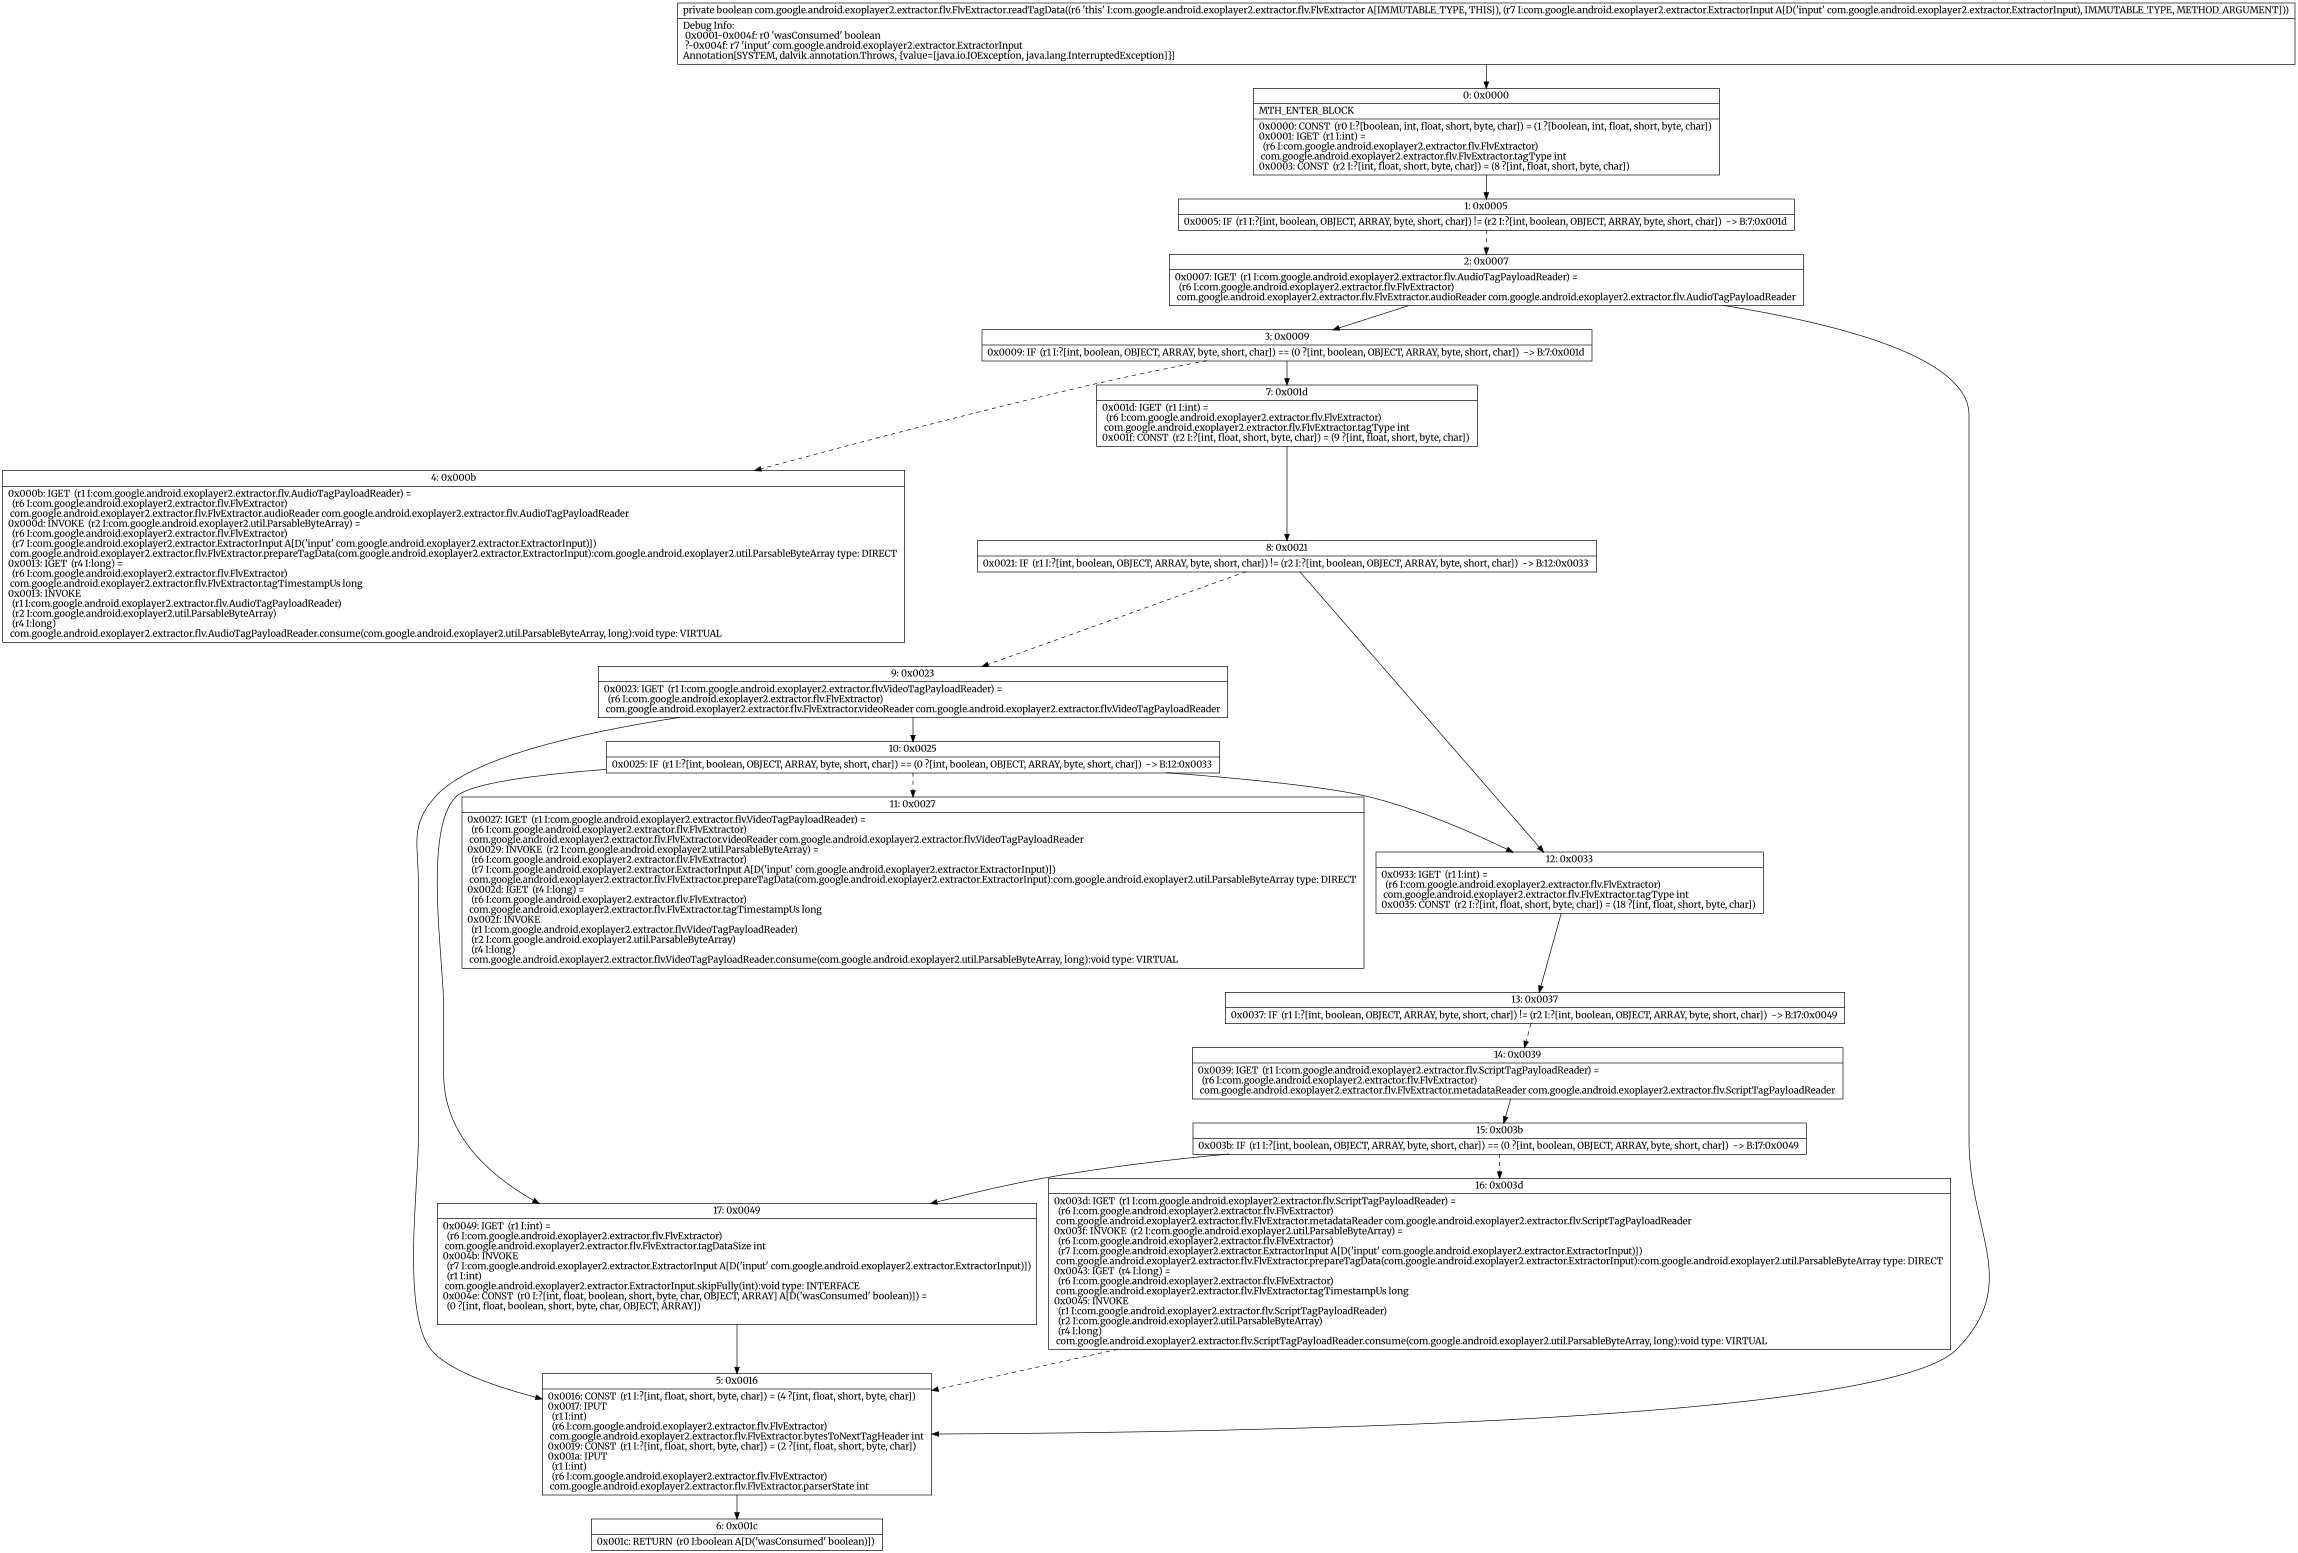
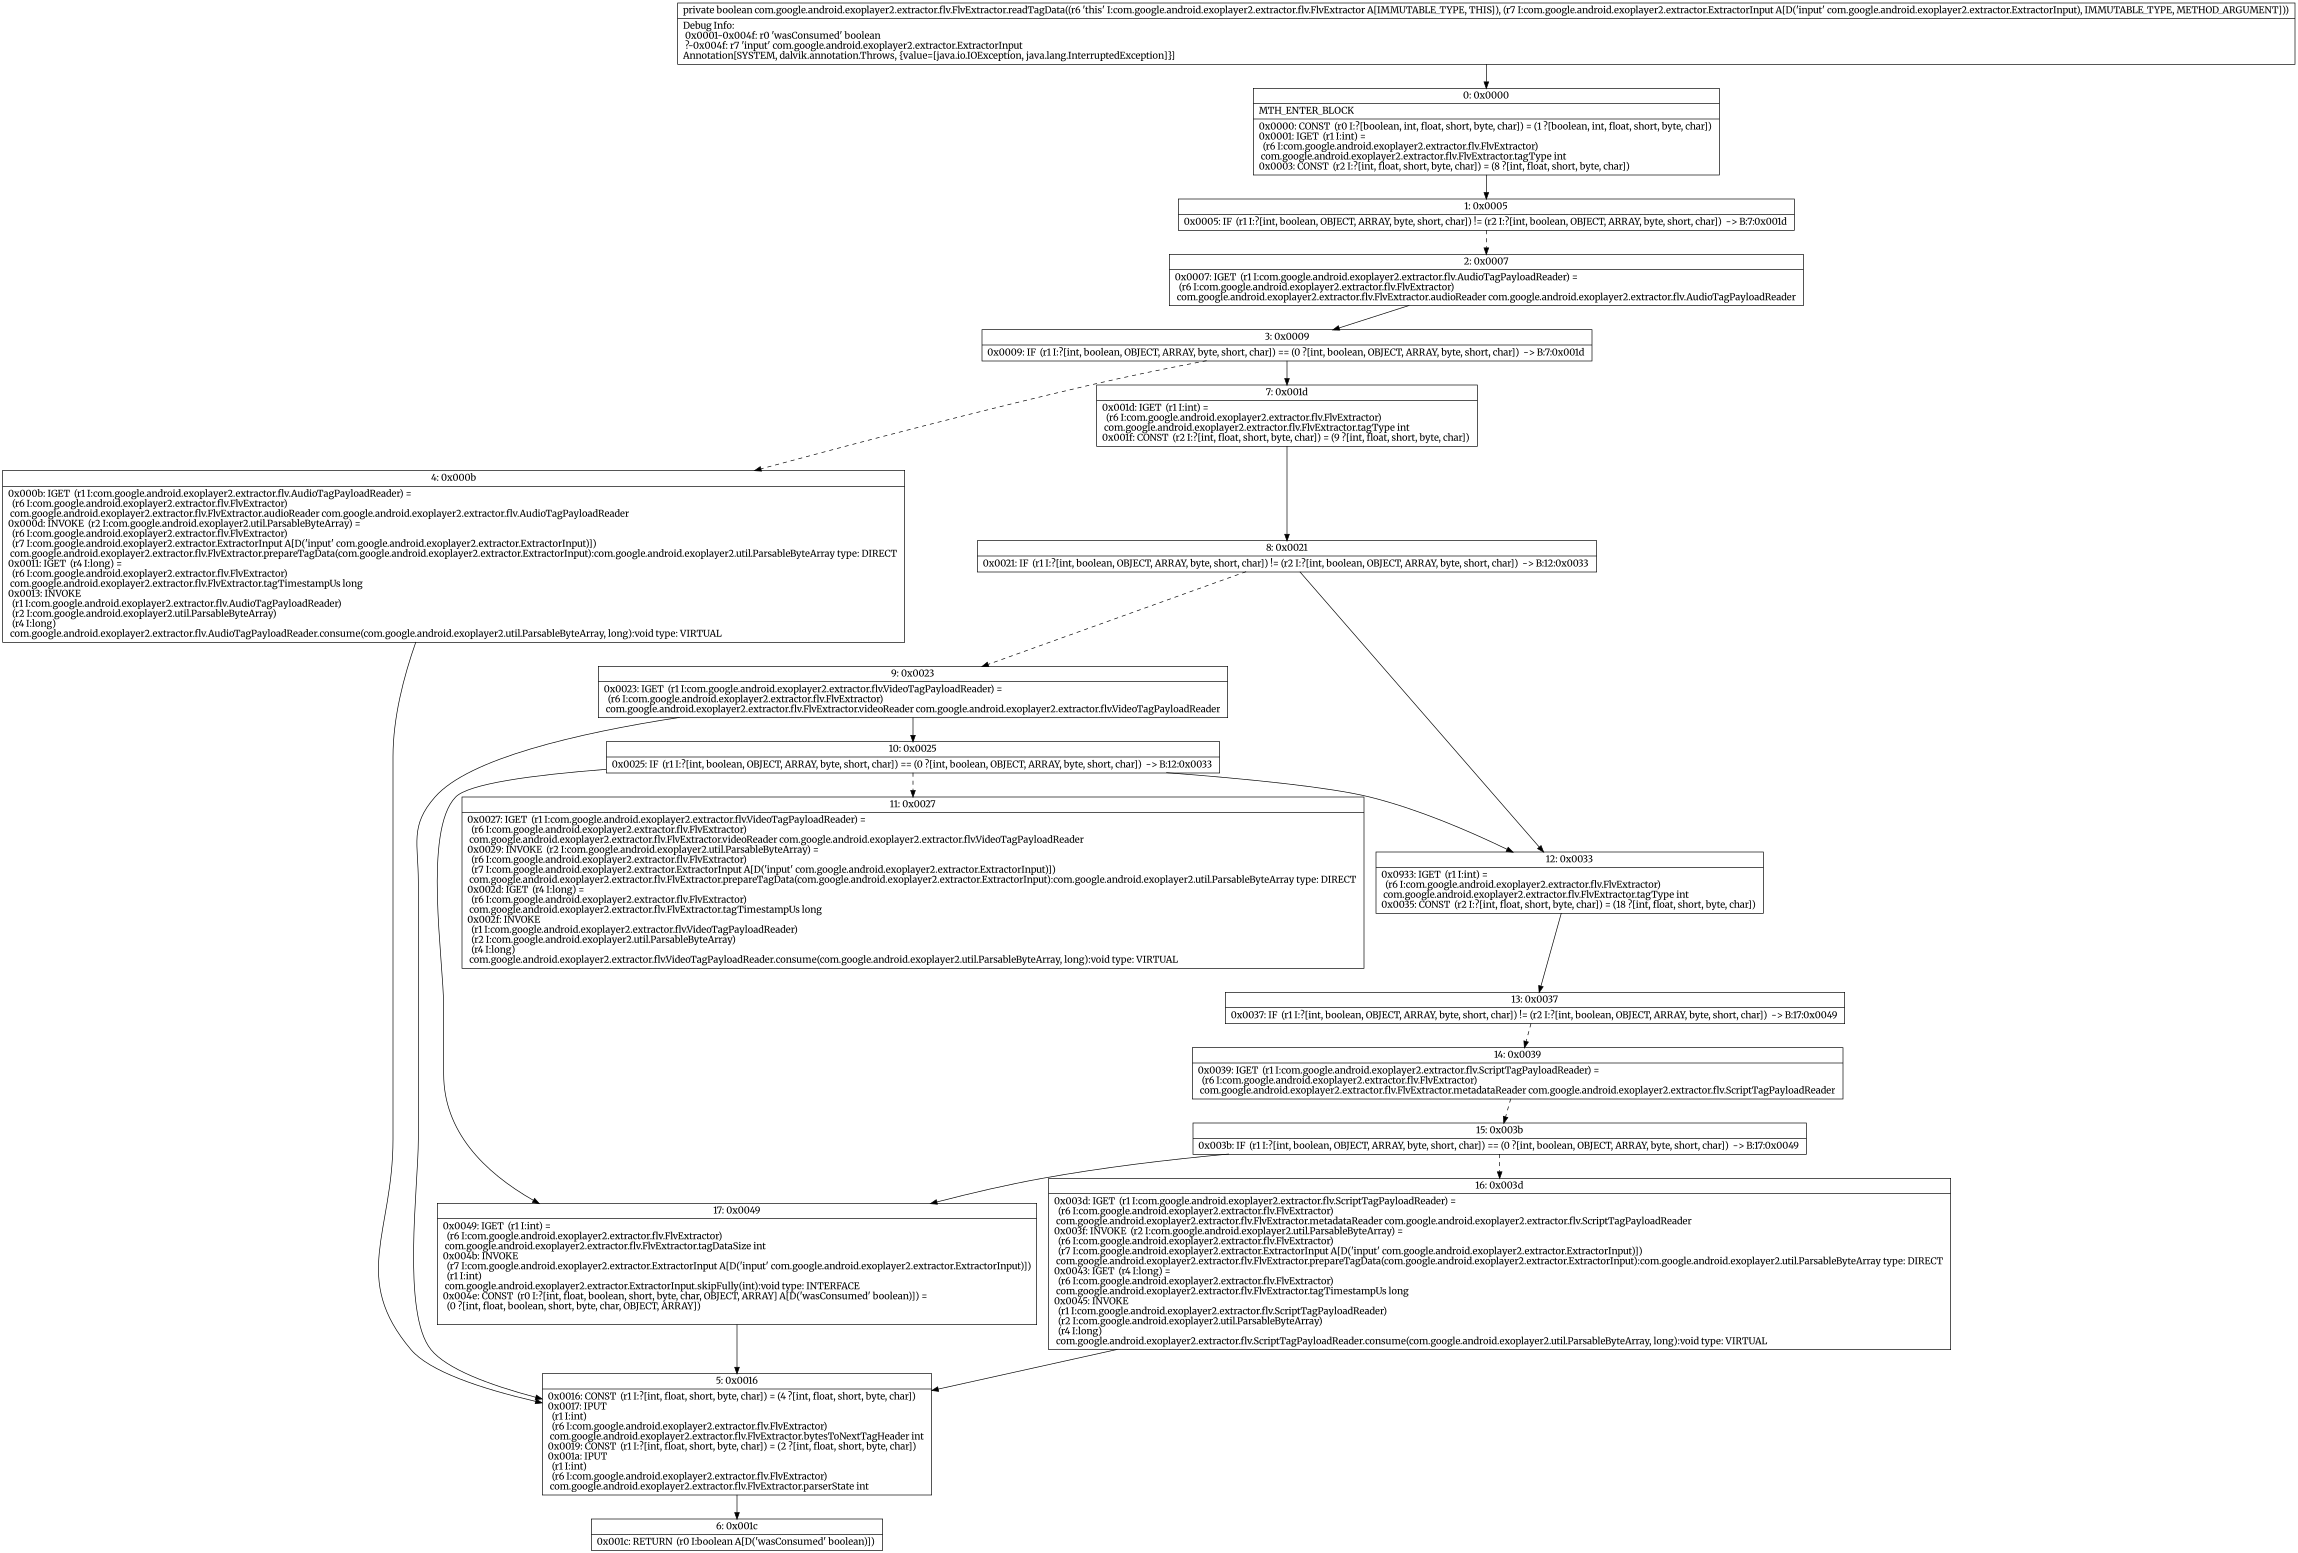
node "4: 0x000b": text "0x0013: IGET  (r4 I:long) =" -> "0x0011: IGET  (r4 I:long) ="
edge "14: 0x0039" -> "15: 0x003b": style solid -> dashed
edge "2: 0x0007" -> "5: 0x0016": now "4: 0x000b" -> "5: 0x0016"
edge "16: 0x003d" -> "5: 0x0016": style dashed -> solid
